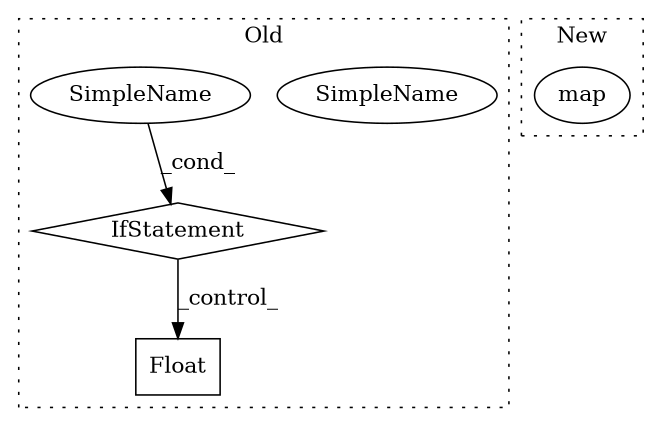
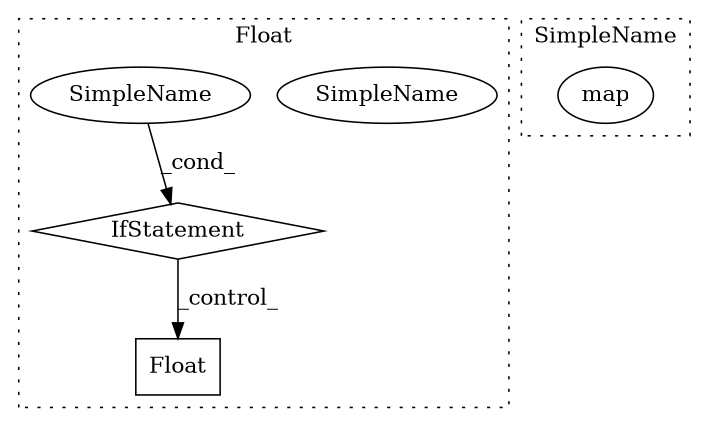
cluster "Old": label "Old" -> "Float"
cluster "New": label "New" -> "SimpleName"
